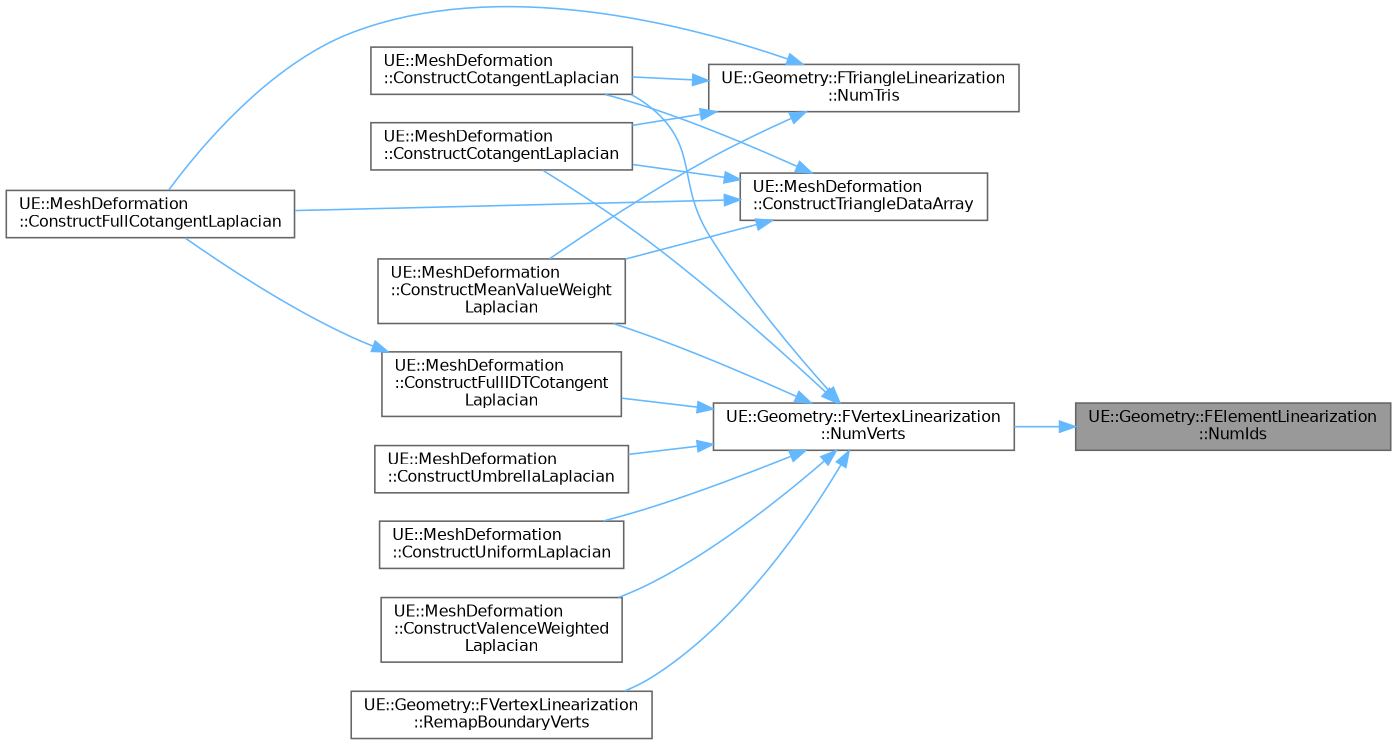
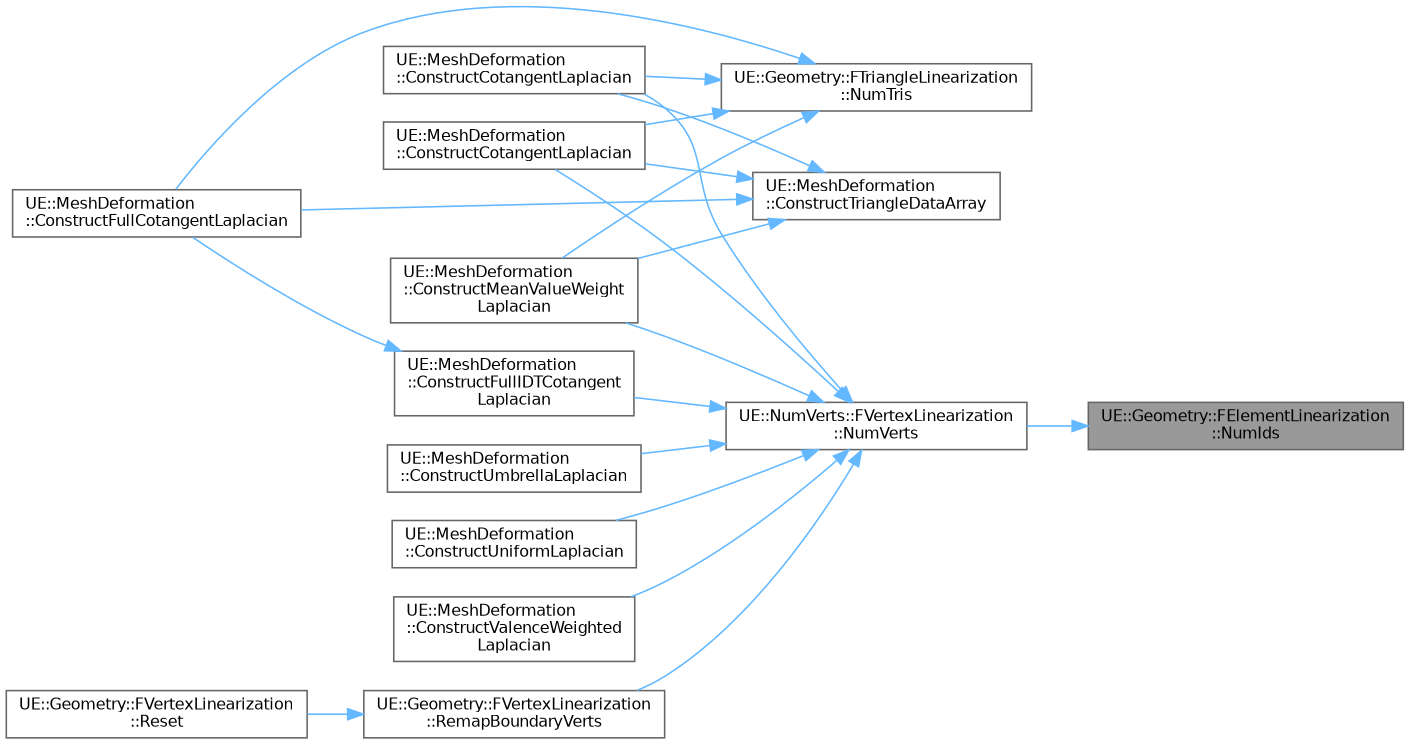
node "UE::Geometry::FVertexLinearization ::NumVerts": label "UE::Geometry::FVertexLinearization ::NumVerts" -> "UE::NumVerts::FVertexLinearization ::NumVerts"
node "UE::Geometry::FVertexLinearization ::Reset": added
